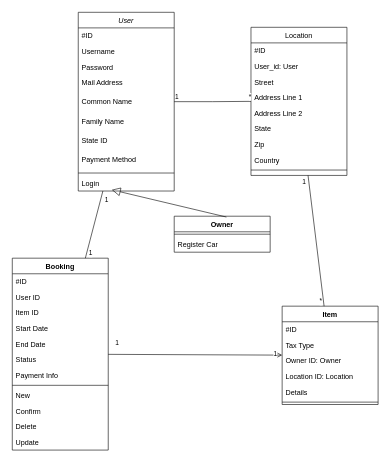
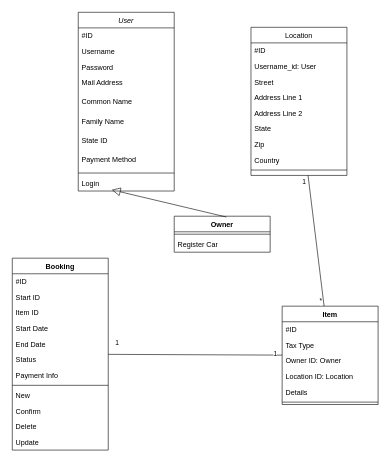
node "User_id: User": label "User_id: User" -> "Username_id: User"
edge "Location" -- "User": removed, labels "*", "1"
edge "User" -- "Booking": removed, labels "1", "1"
node "User ID": label "User ID" -> "Start ID"
edge "Booking" -> "Item": arrowhead open -> none
